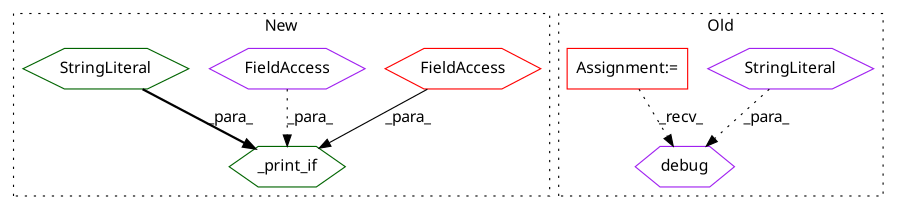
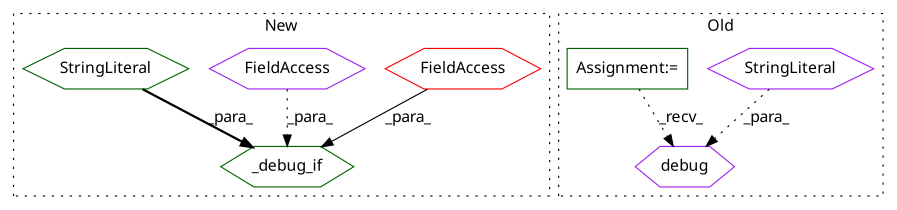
node "Assignment:=": color red -> darkgreen
node "_print_if": label "_print_if" -> "_debug_if"
